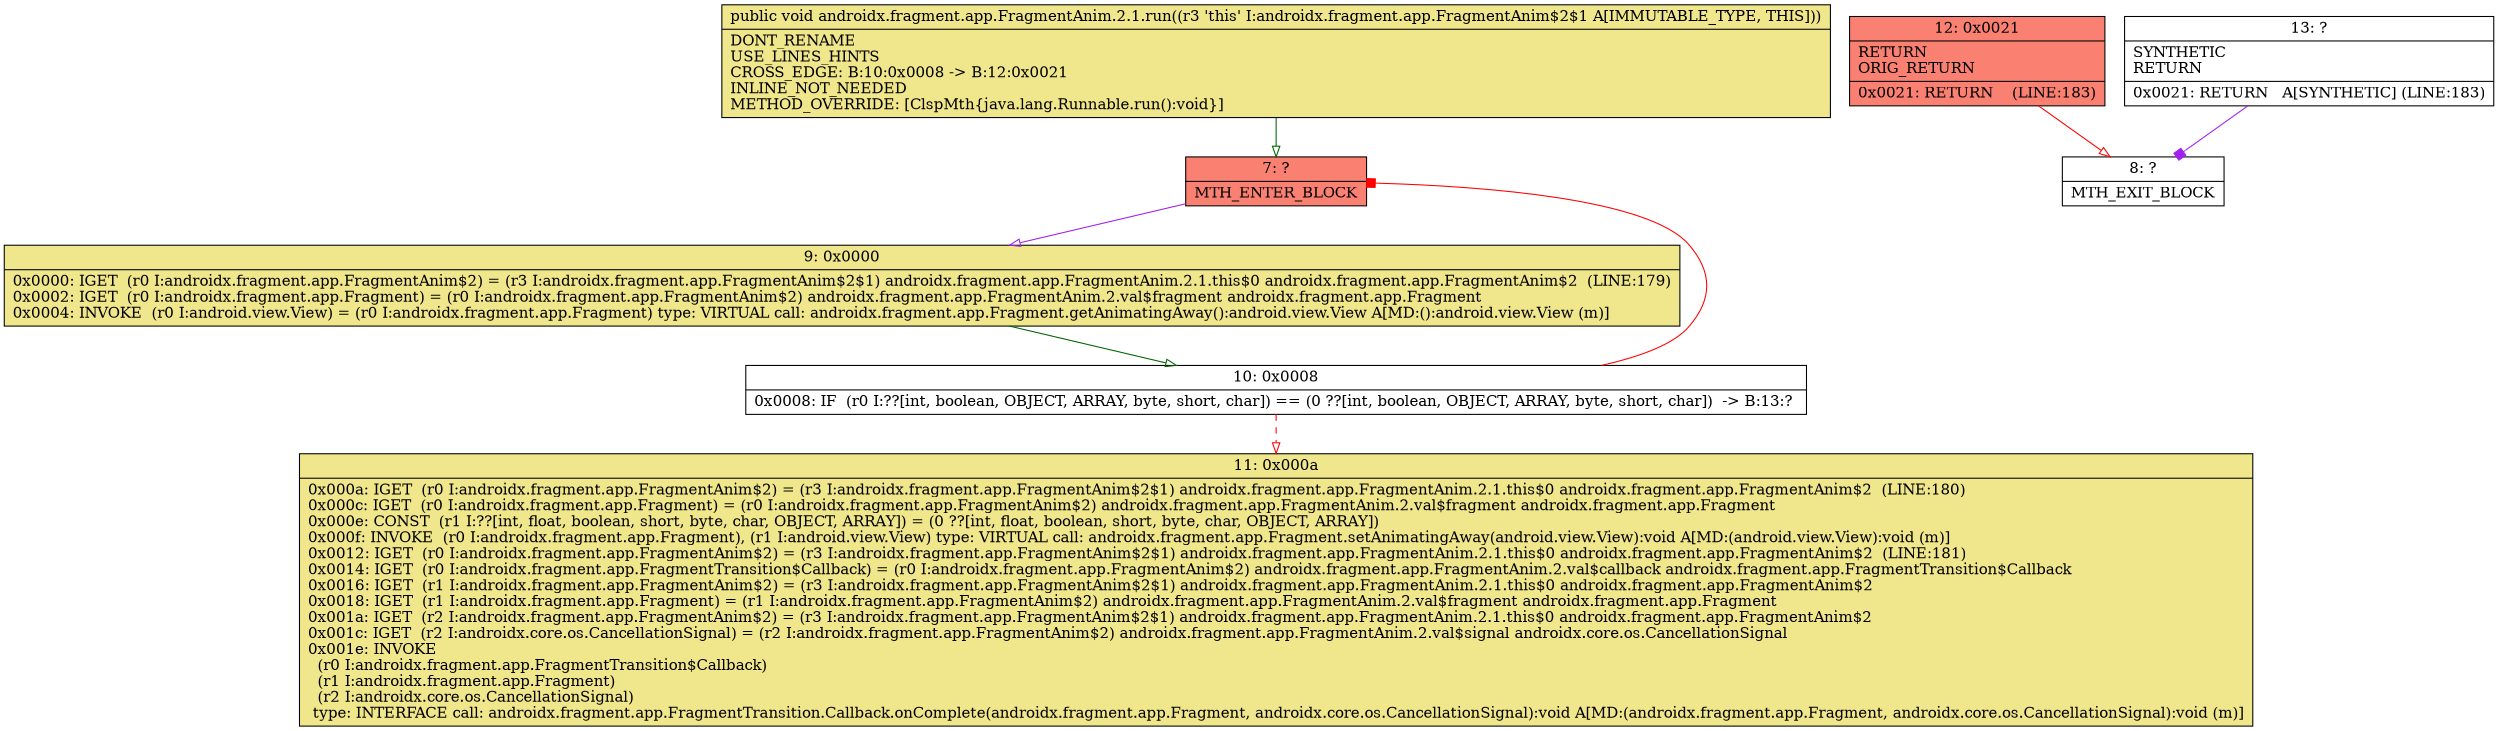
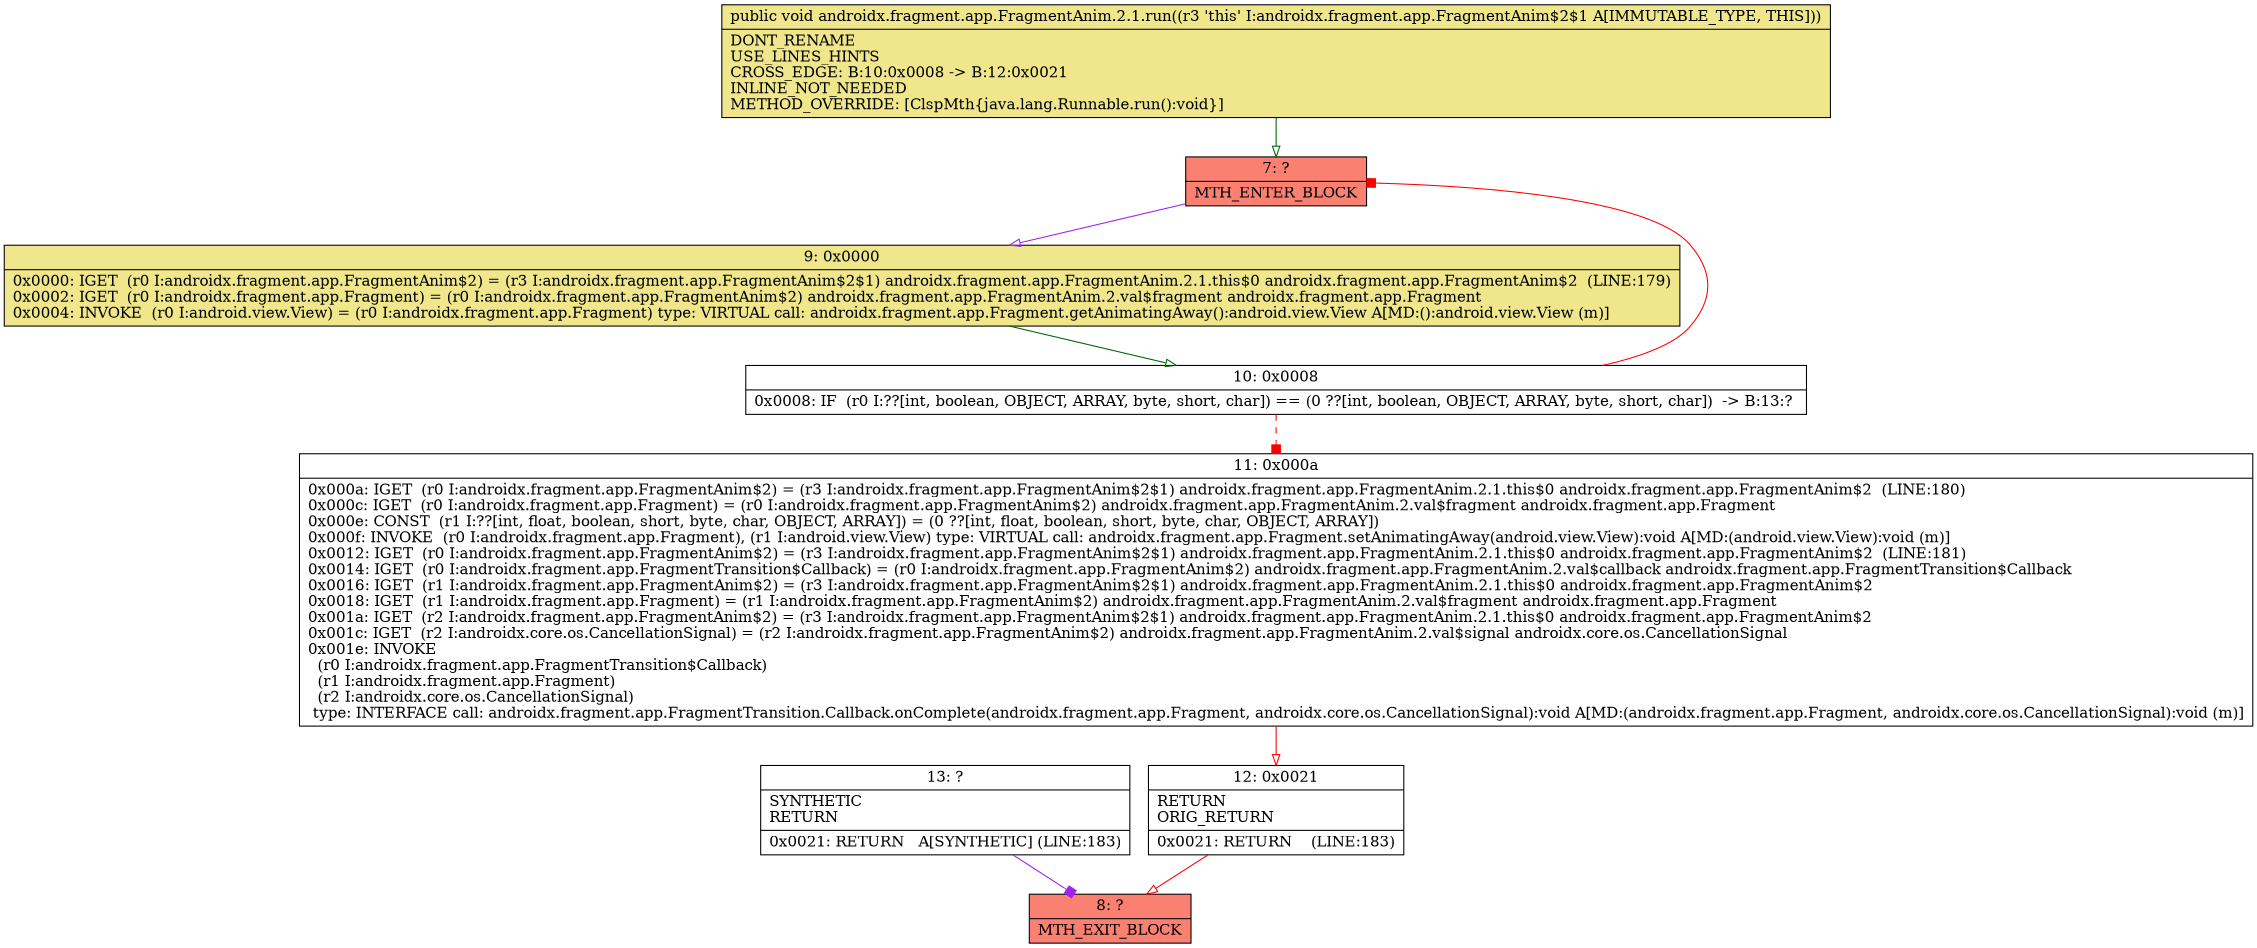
node "12: 0x0021": fillcolor salmon -> white
node "8: ?": fillcolor white -> salmon
edge "10: 0x0008" -> "11: 0x000a": arrowhead onormal -> box
node "11: 0x000a": fillcolor khaki -> white
edge "11: 0x000a" -> "12: 0x0021": added
